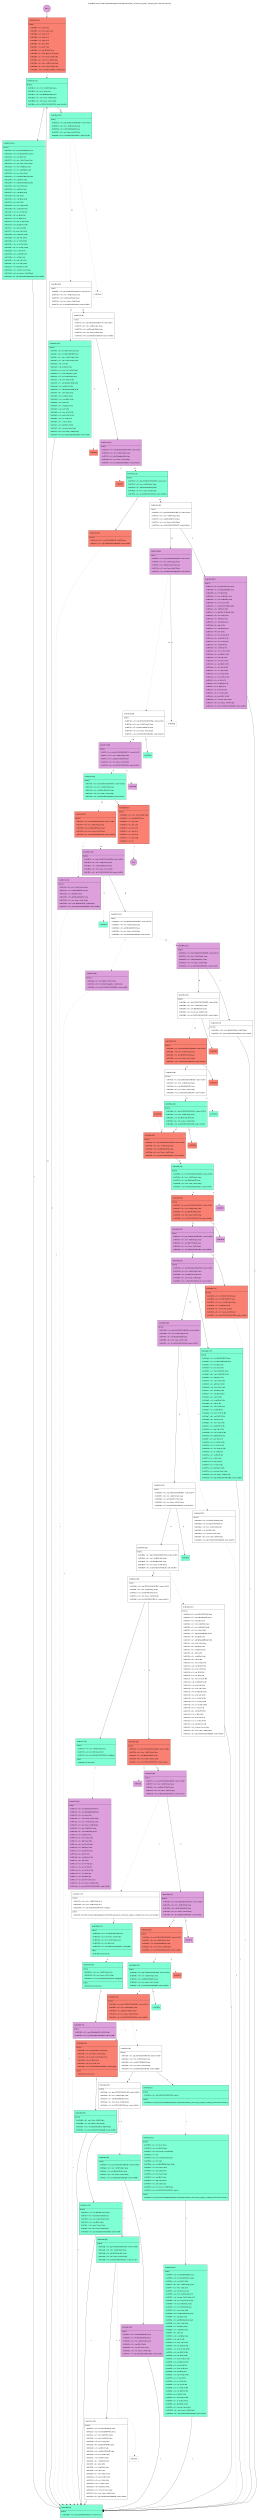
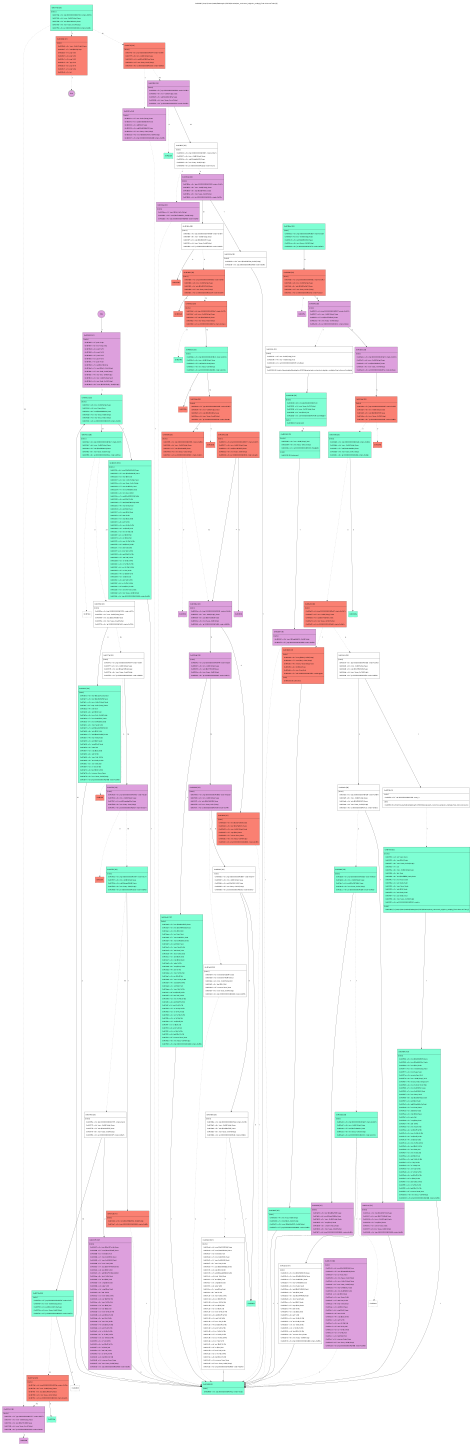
node "0x401690 [50]": fillcolor salmon -> plum
node "0x40178a [28]": fillcolor plum -> aquamarine
node "0x4017a6 [28]": fillcolor white -> salmon
edge "0x4017c2 [28]" -> "0x4017de [28]": reversed
node "0x4018a2 [28]": fillcolor white -> salmon
edge "0x4020de" -> "0x4018da [28]": reversed
node "0x4018f6 [28]": fillcolor aquamarine -> salmon
edge "0x4018f6 [28]" -> "0x401912 [28]": now "0x4018f6 [28]" -> "0x40192e [28]"
edge "0x40199e [28]" -> "0x4019ba [28]": now "0x40199e [28]" -> "0x401d0a"
node "0x4019ba [28]": fillcolor white -> aquamarine
node "0x401c70 [13]": removed
node "0x40207e": removed
node "0x401f2b [5]": fillcolor aquamarine -> white
node "0x401cec [30]": fillcolor aquamarine -> plum
